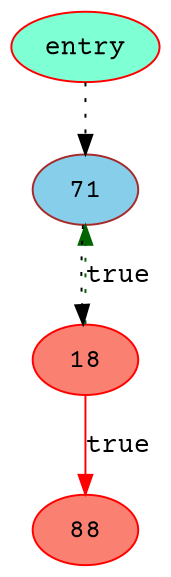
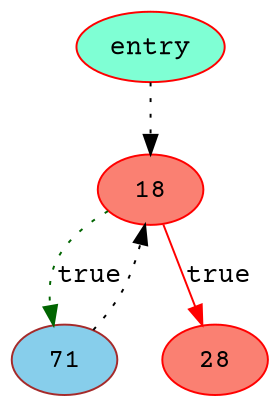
edge "entry" -> "71": now "entry" -> "18"
node "88": label "88" -> "28"
